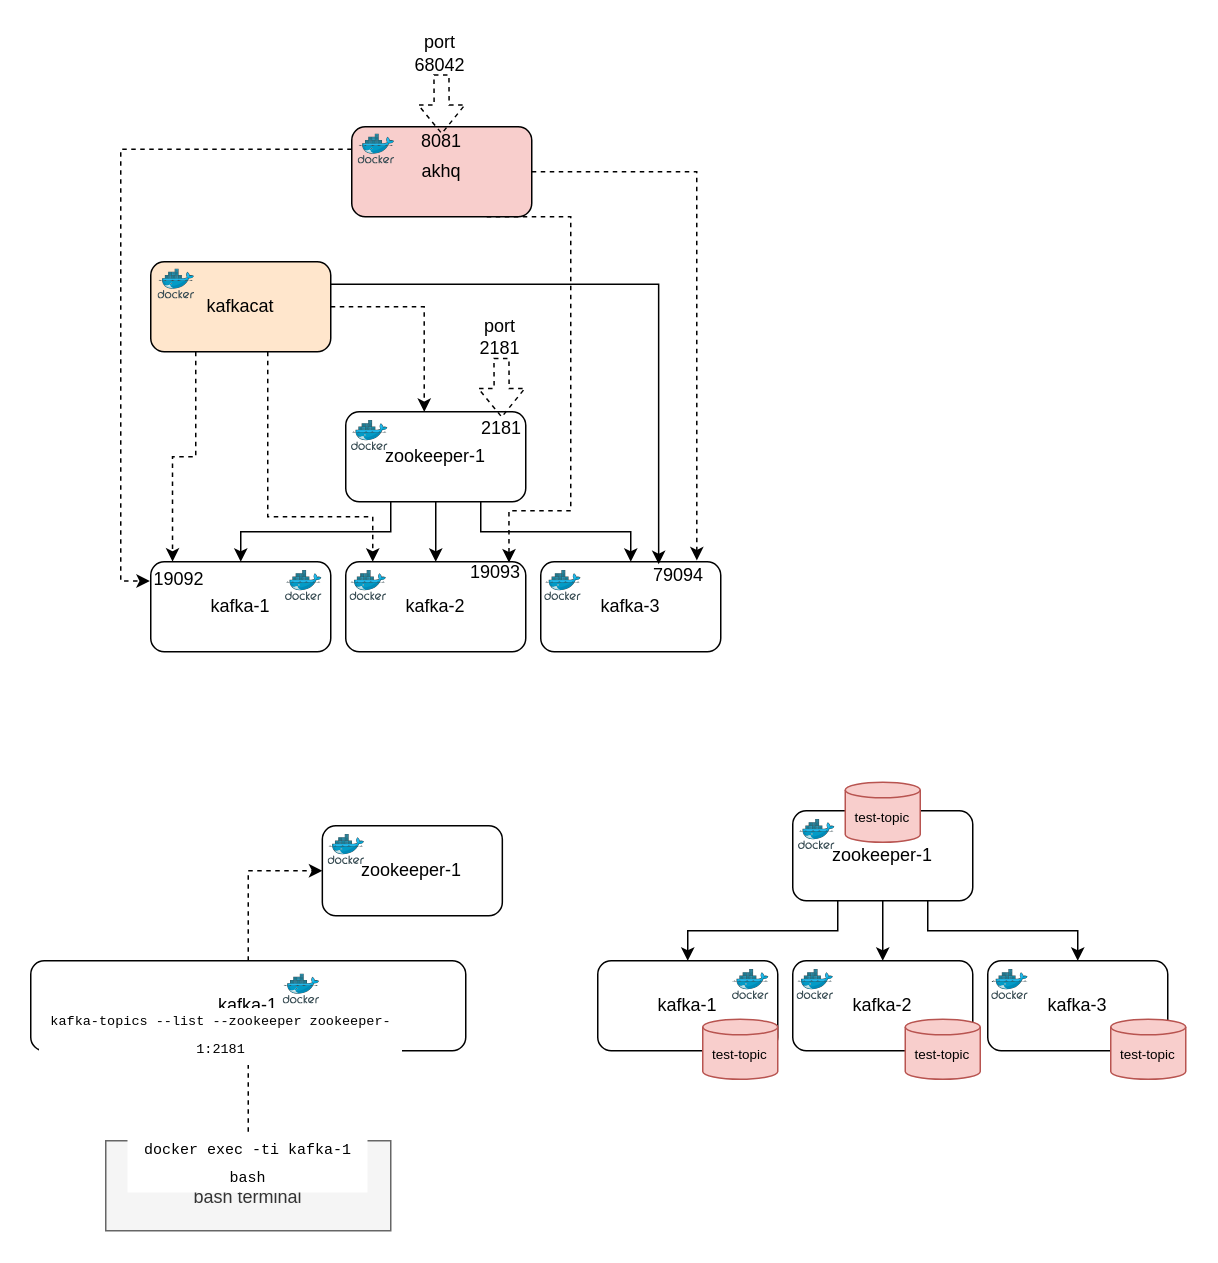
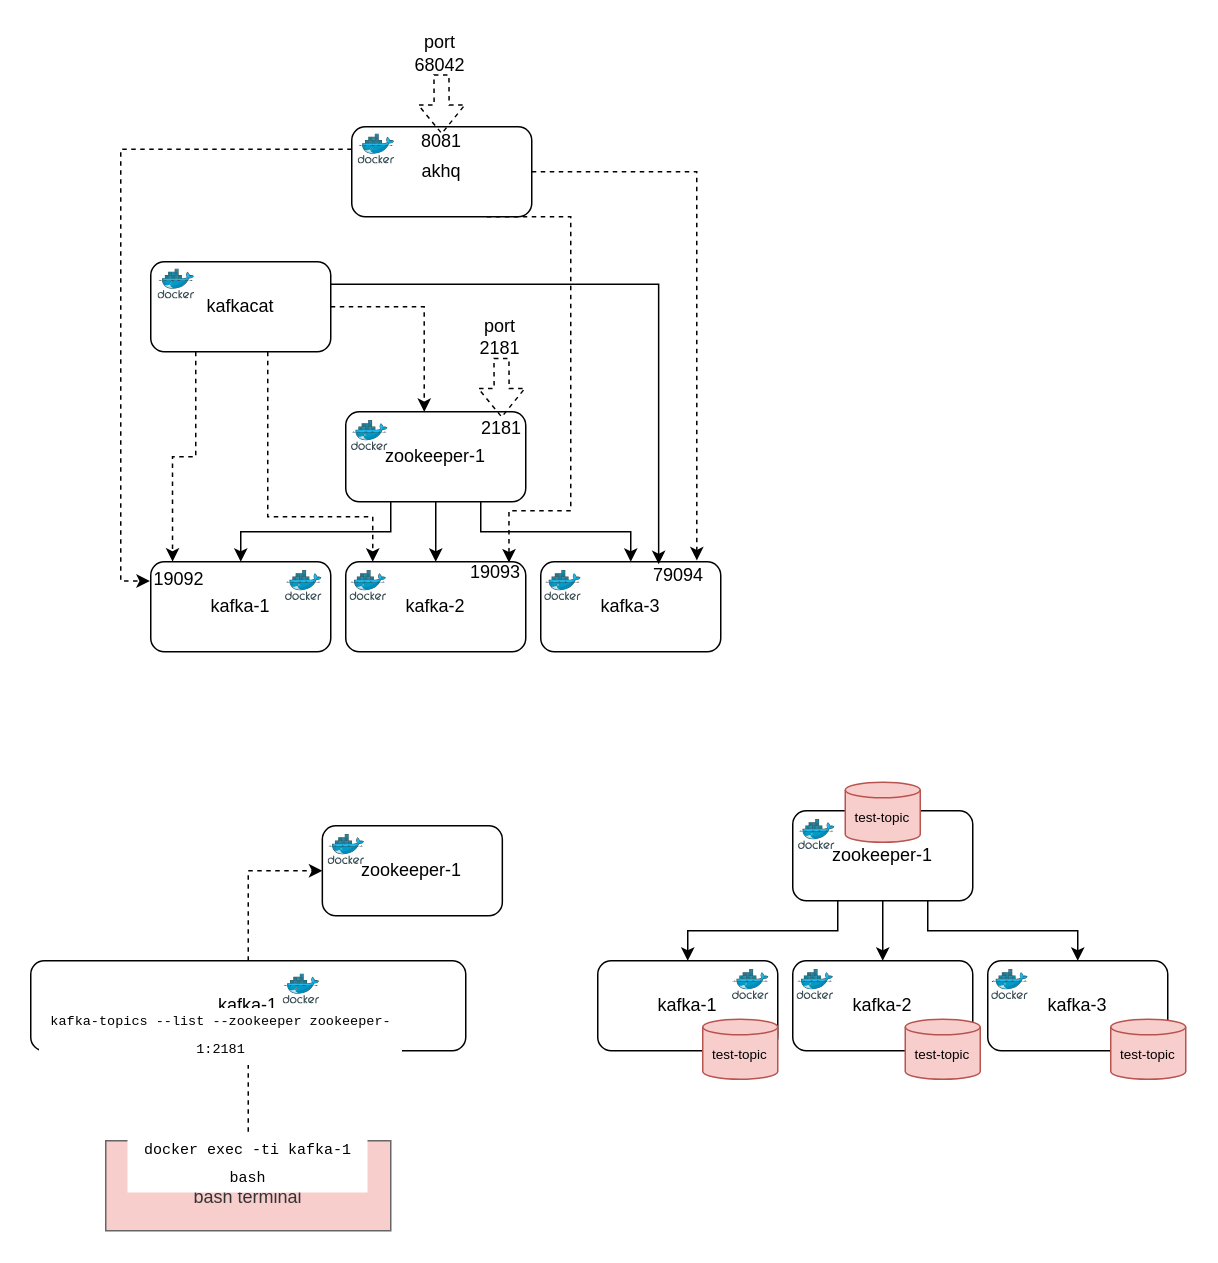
node "akhq": fillcolor #f8cecc -> #ffffff
node "kafkacat": fillcolor #ffe6cc -> #ffffff
node "bash terminal": fillcolor #f5f5f5 -> #f8cecc
